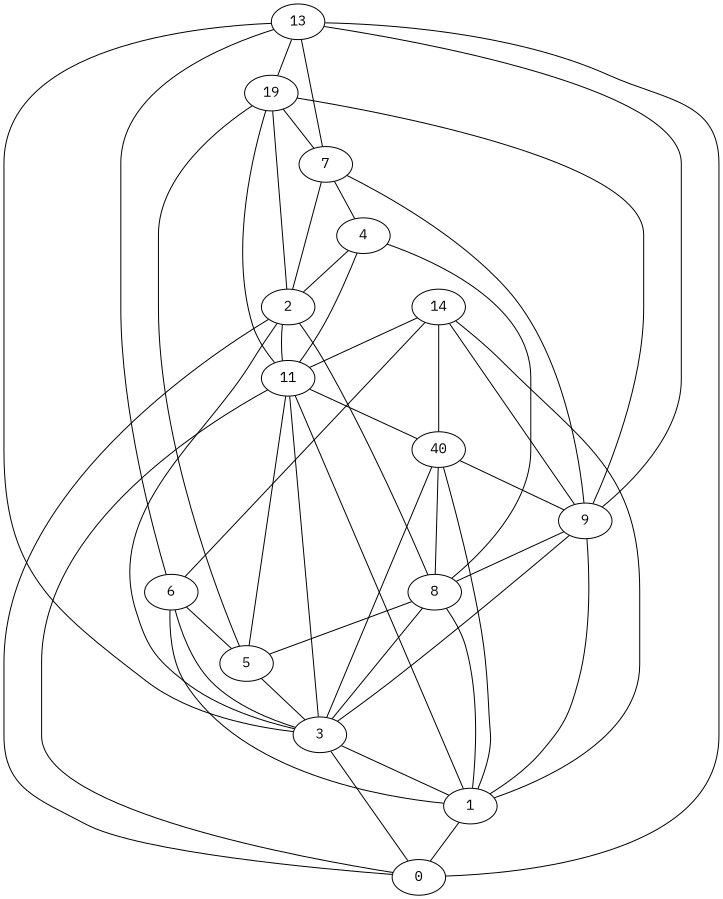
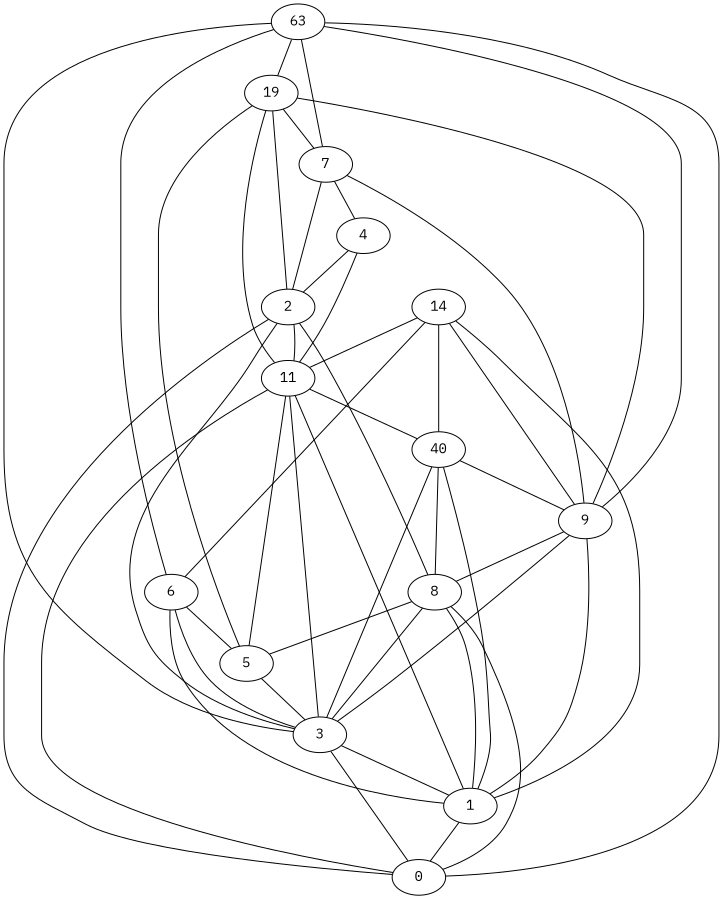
node "13": label "13" -> "63"
edge "11" -> "2": reversed
edge "4" -> "8": now "0" -> "8"
